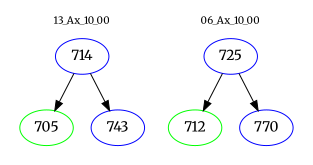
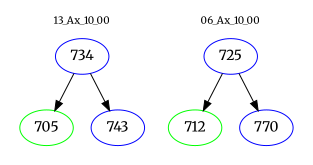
node "714": label "714" -> "734"
